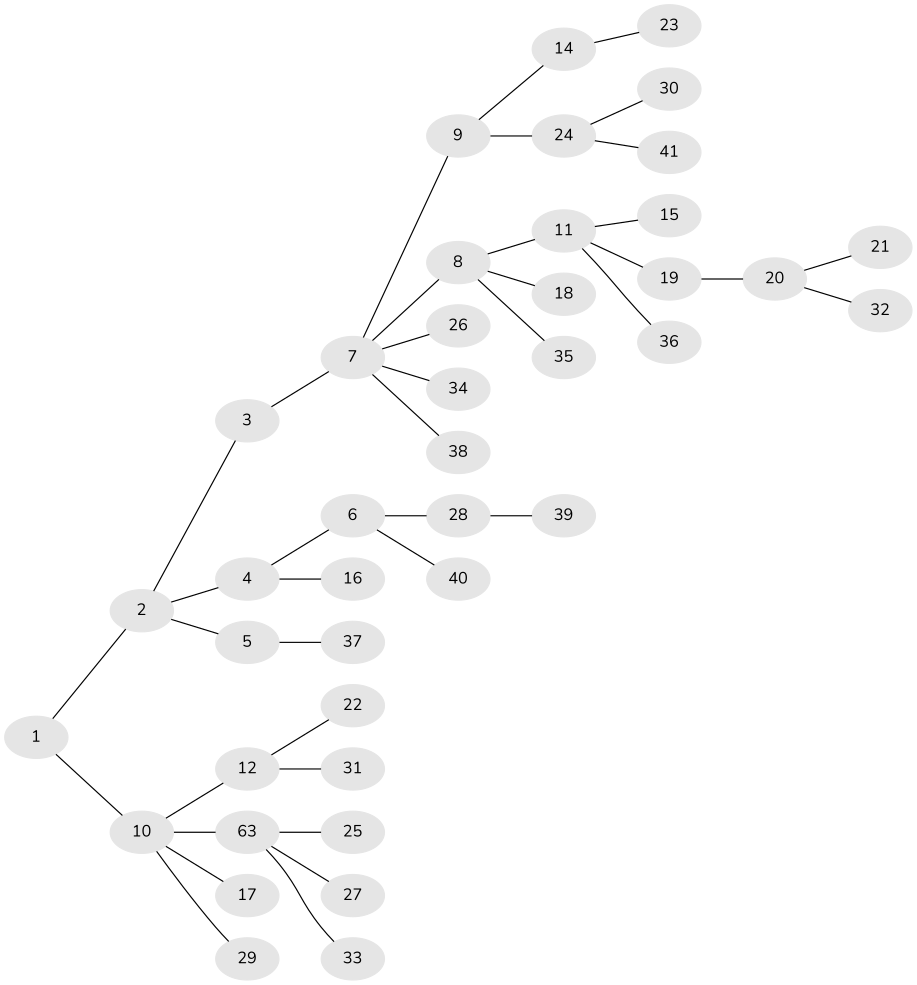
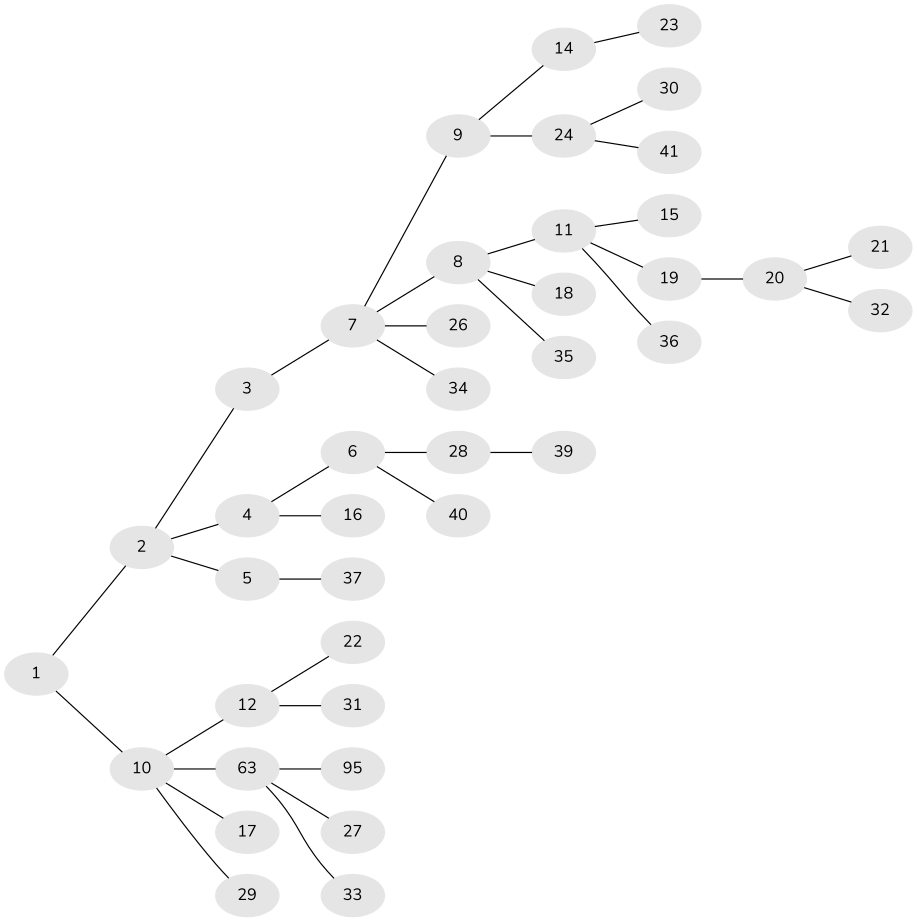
node "38": removed
node "25": label "25" -> "95"
